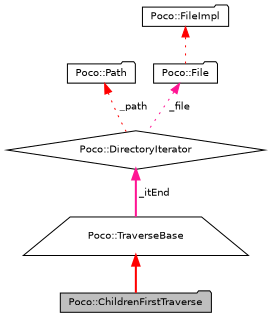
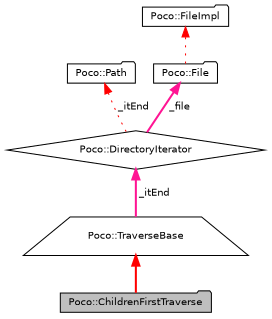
edge "Poco::DirectoryIterator" -> "Poco::Path": label " _path" -> " _itEnd"
edge "Poco::DirectoryIterator" -> "Poco::File": style dotted -> bold
